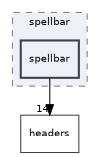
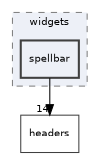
cluster "spellbar": label "spellbar" -> "widgets"
